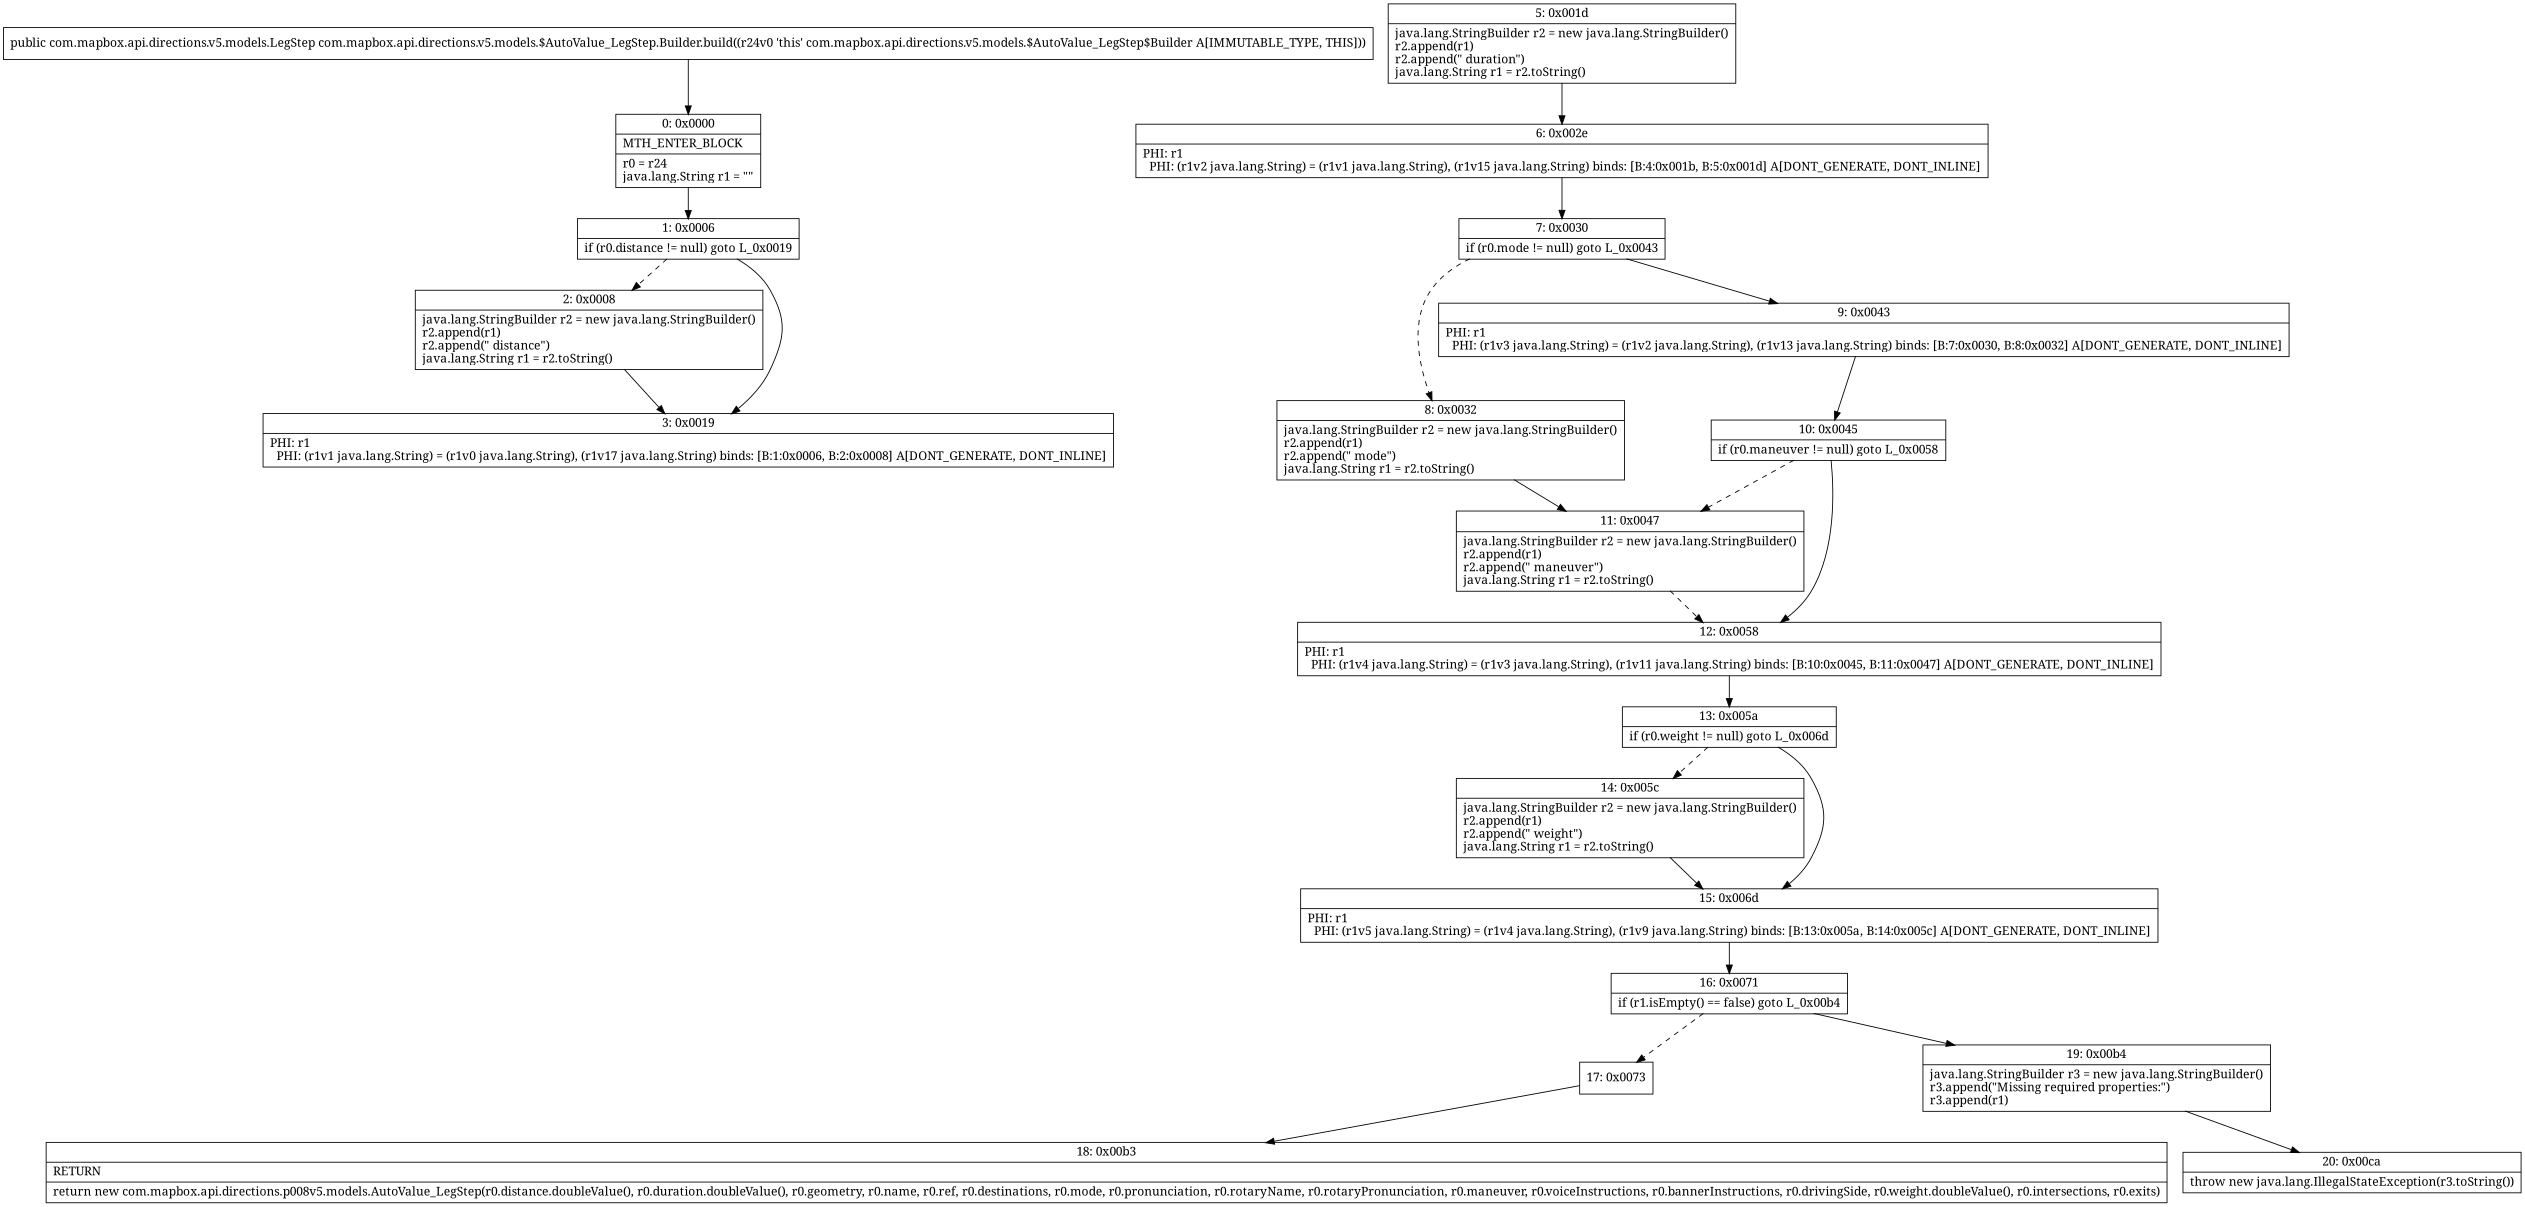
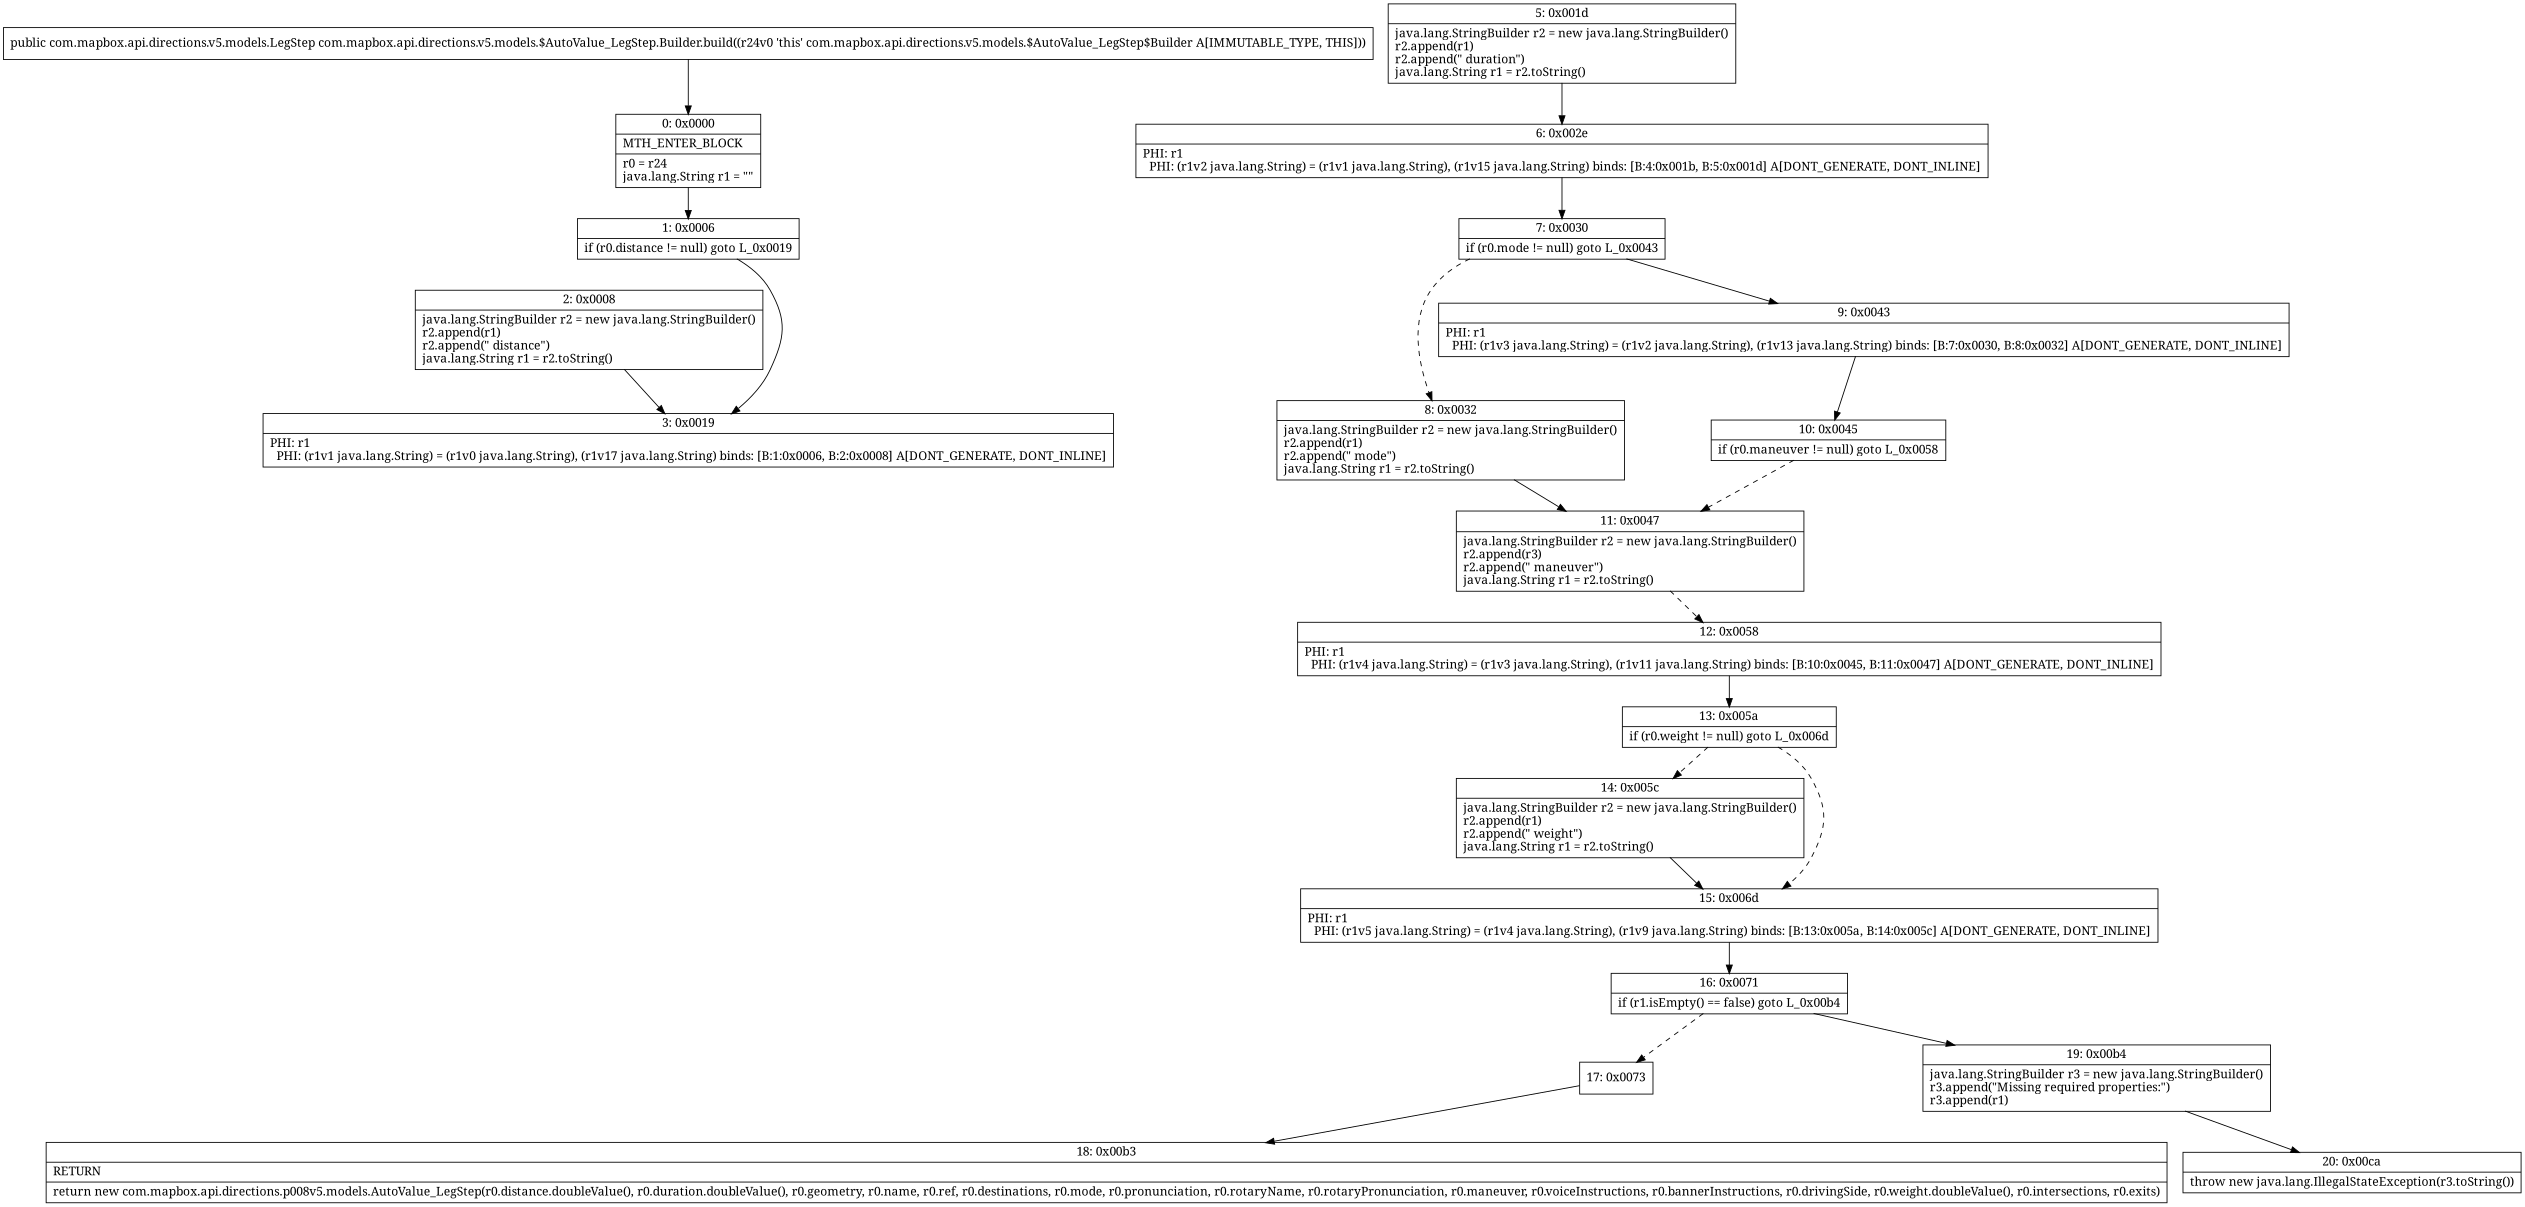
edge "1: 0x0006" -> "2: 0x0008": removed
edge "10: 0x0045" -> "12: 0x0058": removed
node "11: 0x0047": text "r2.append(r1)" -> "r2.append(r3)"
edge "13: 0x005a" -> "15: 0x006d": style solid -> dashed
